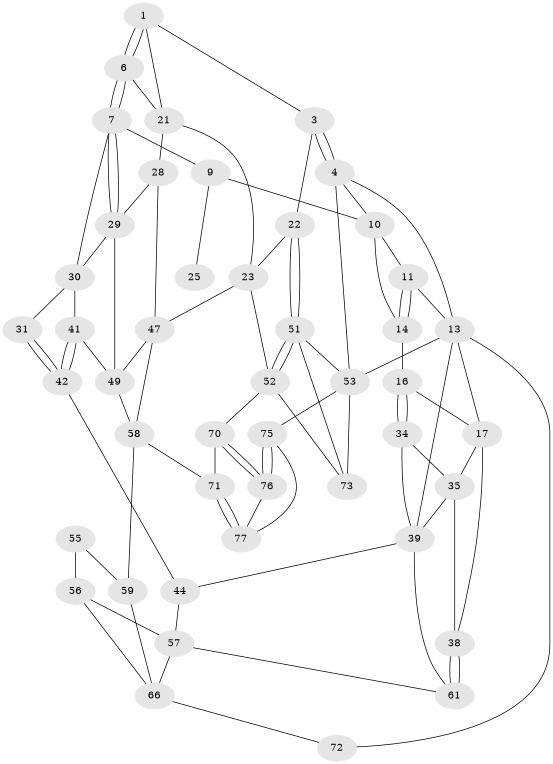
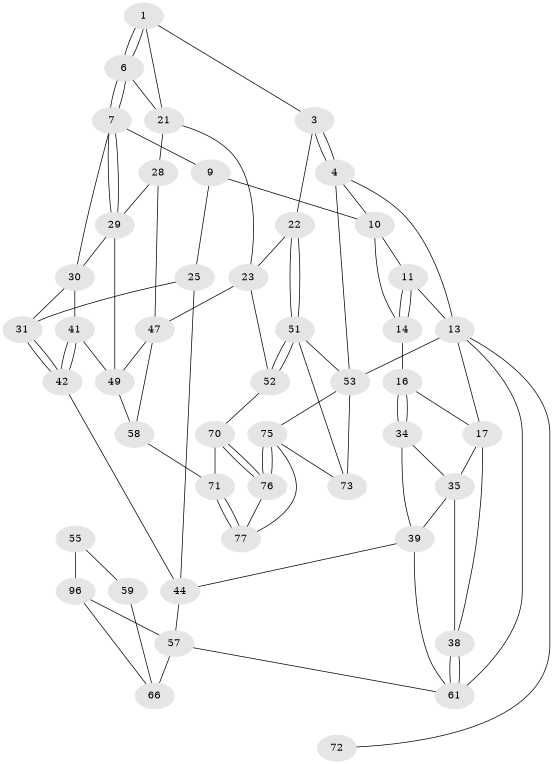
edge "25" -- "31": added
edge "25" -- "44": added
edge "52" -- "73": now "75" -- "73"
edge "13" -- "39": now "13" -- "61"
edge "58" -- "59": removed
node "56": label "56" -> "96"
edge "66" -- "72": removed
